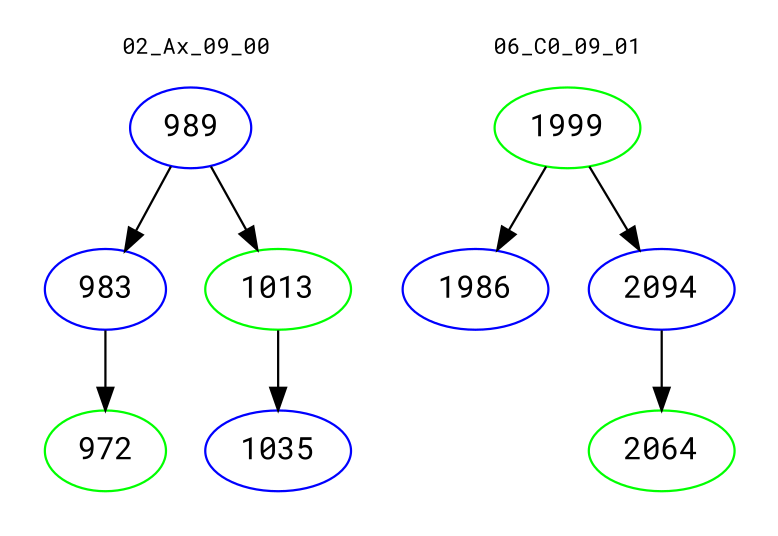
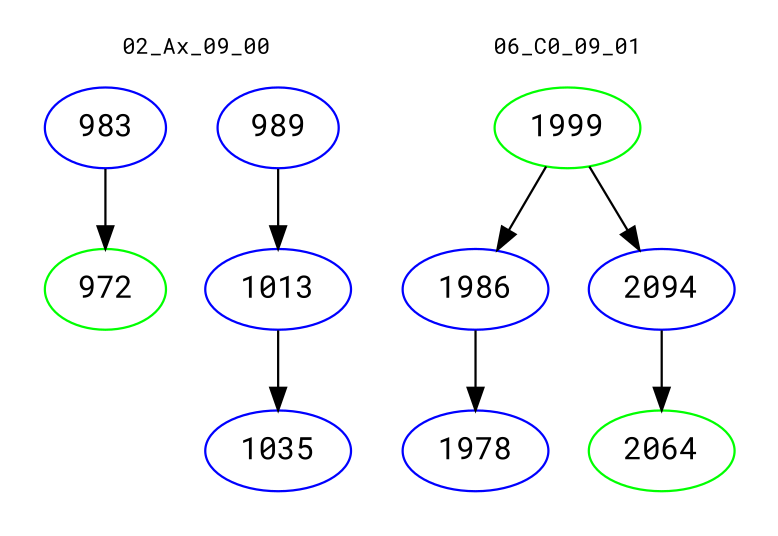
edge "989" -> "983": removed
node "1013": color green -> blue
node "1978": added
